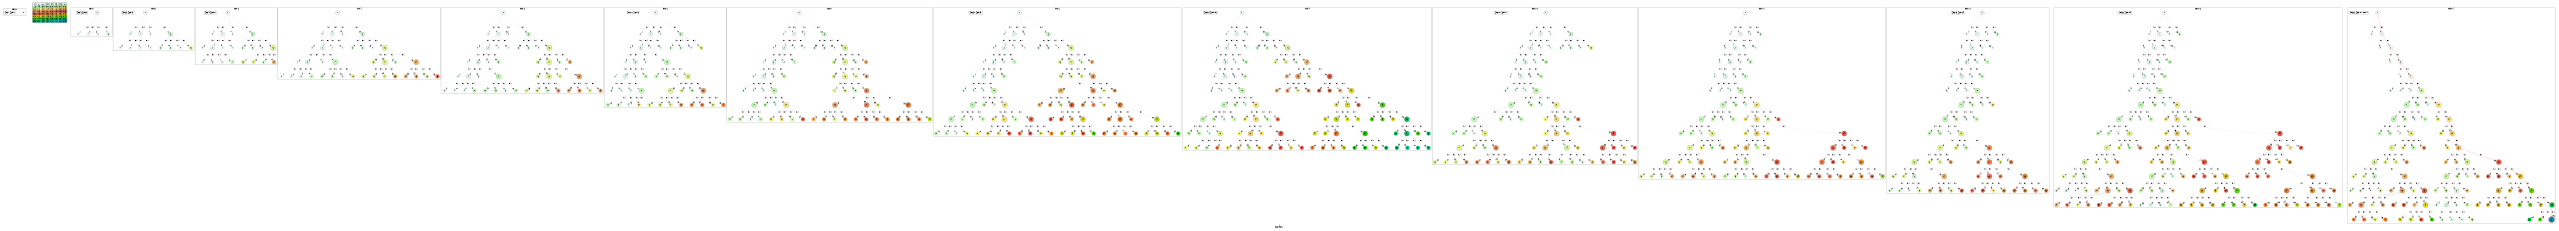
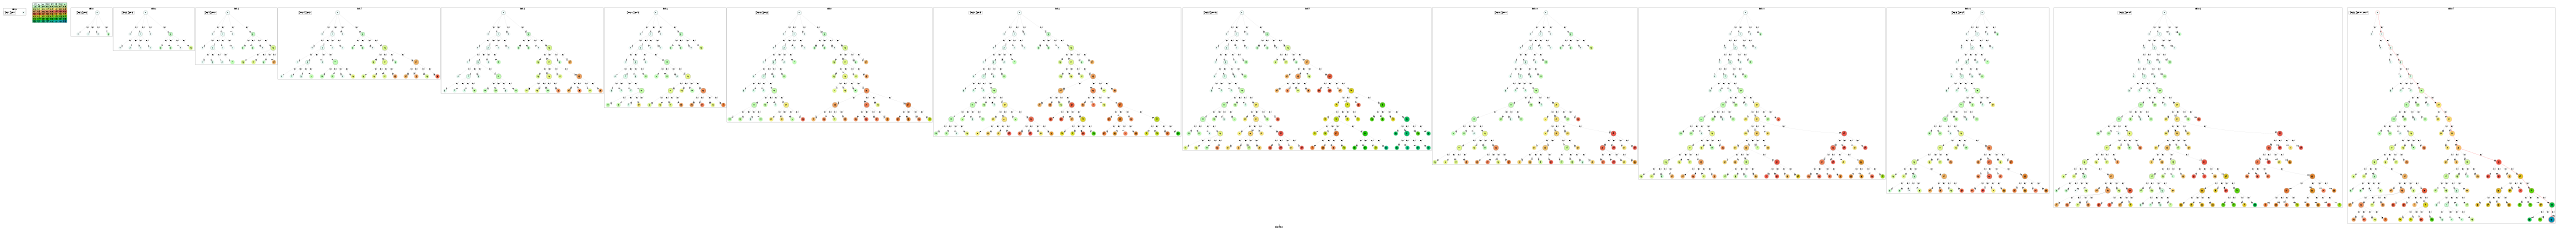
node "#exp 14, #gen 37": added
node "#exp 22, #gen 65": added
